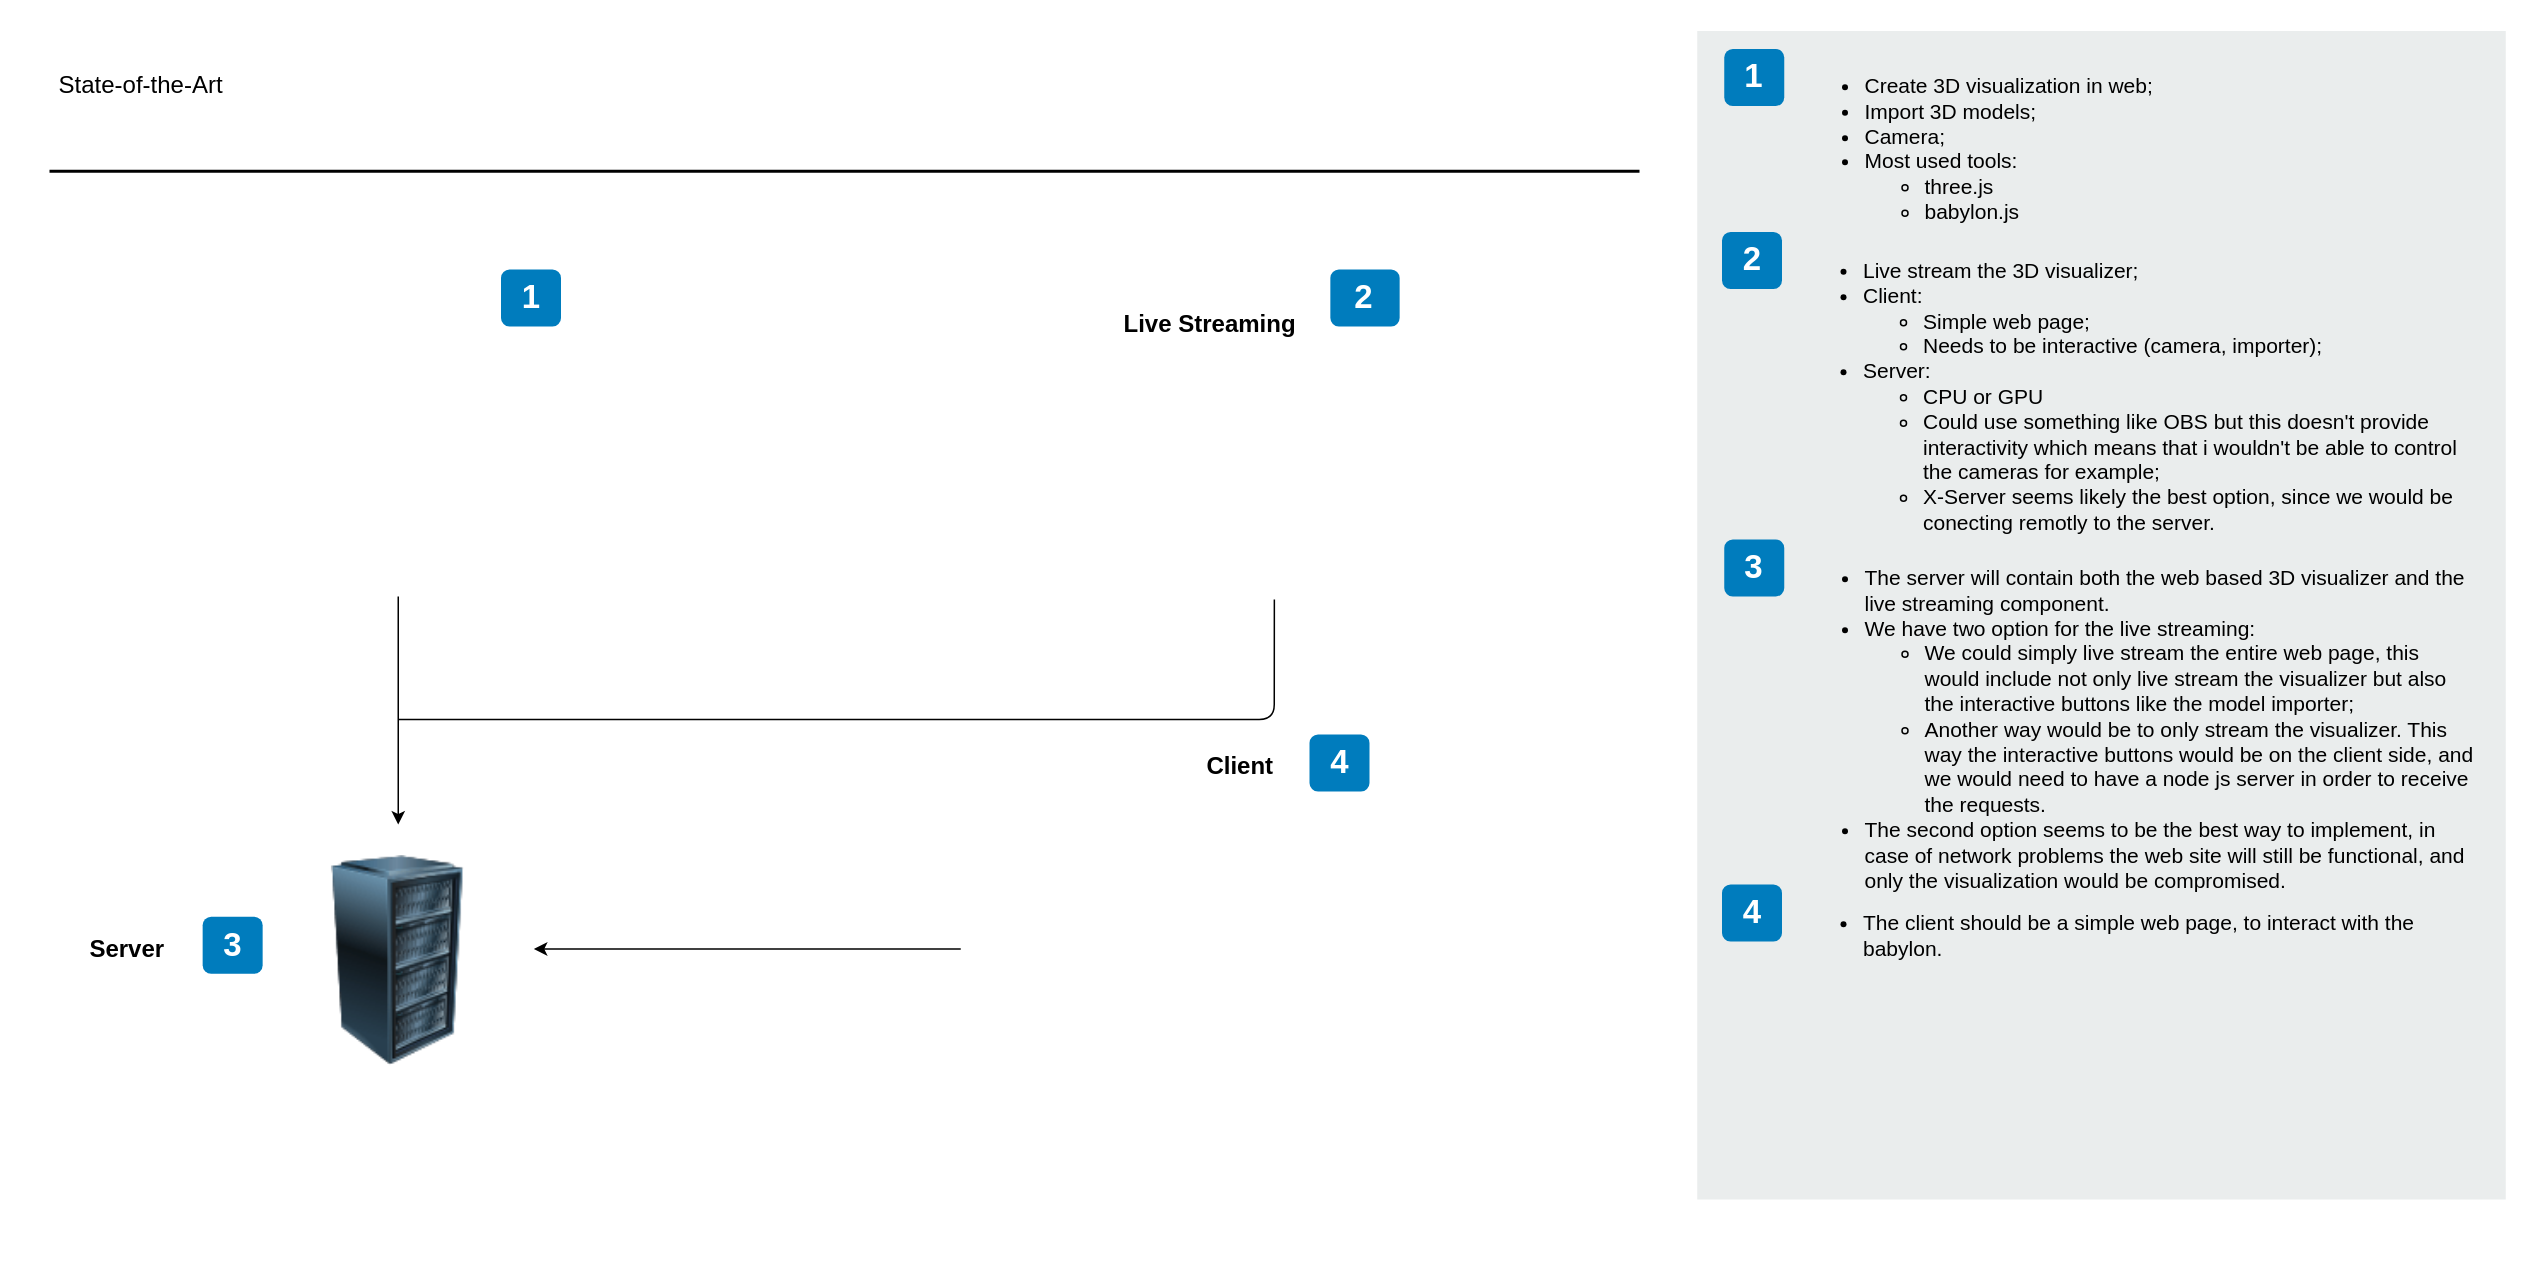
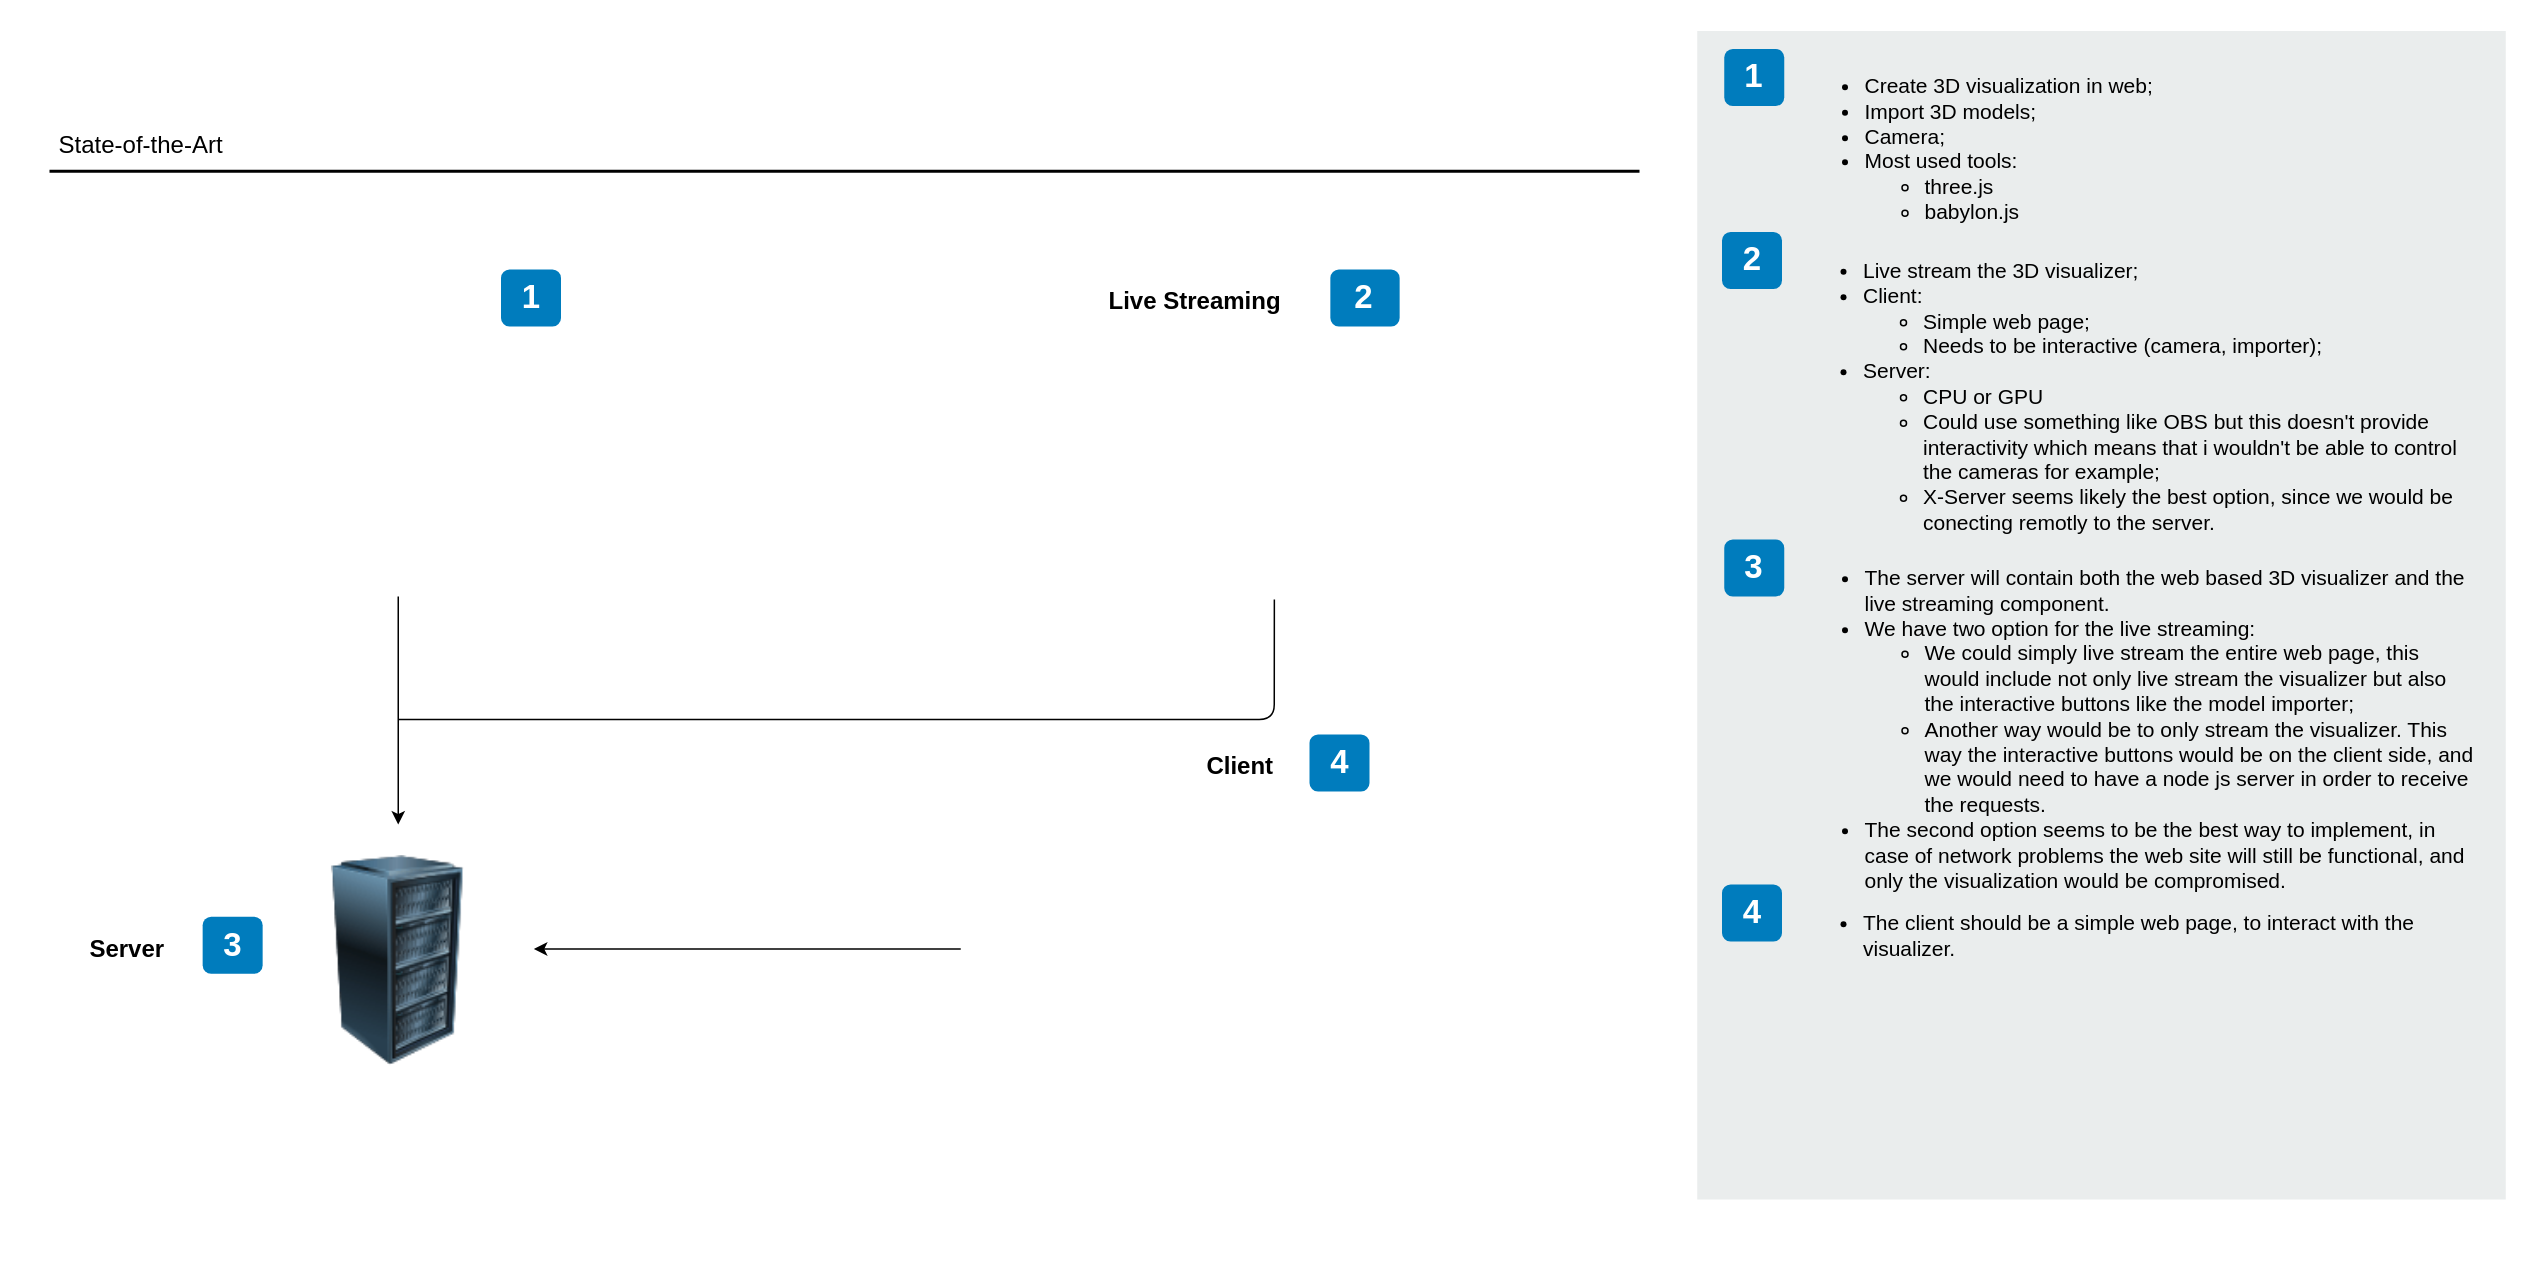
node "State-of-the-Art": moved (146, 81) -> (146, 141)
node "Live Streaming": moved (1219, 320) -> (1204, 298)
node "The client should be a simple web page, to interact with the babylon.": label "The client should be a simple web page, to interact with the babylon." -> "The client should be a simple web page, to interact with the visualizer."
